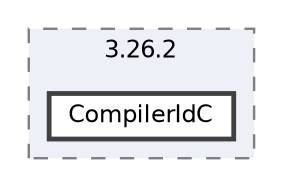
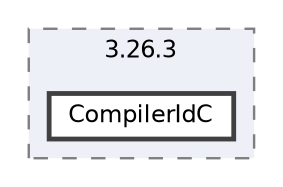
cluster "3.26.2": label "3.26.2" -> "3.26.3"
